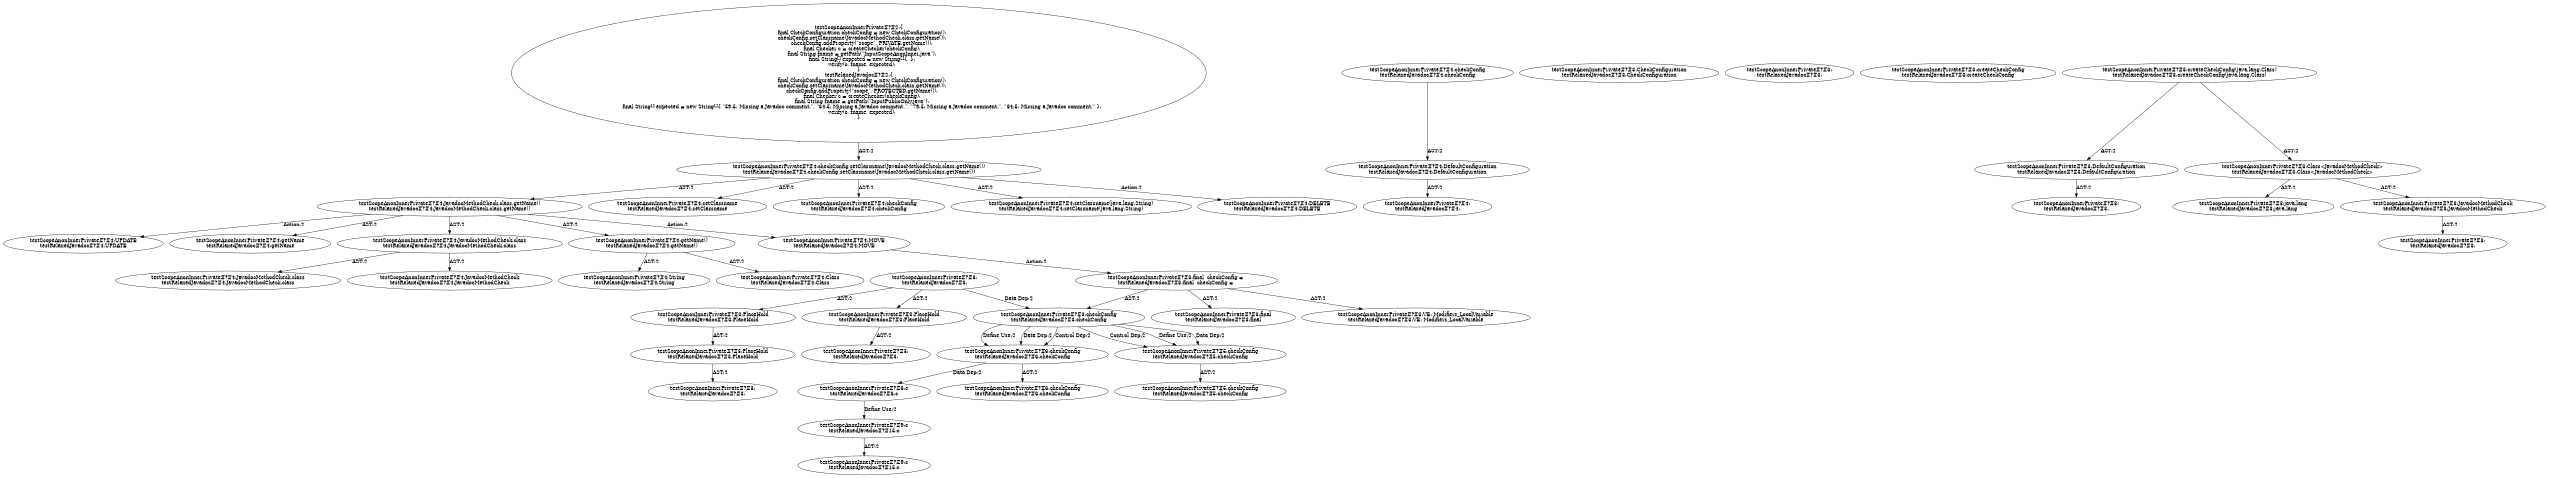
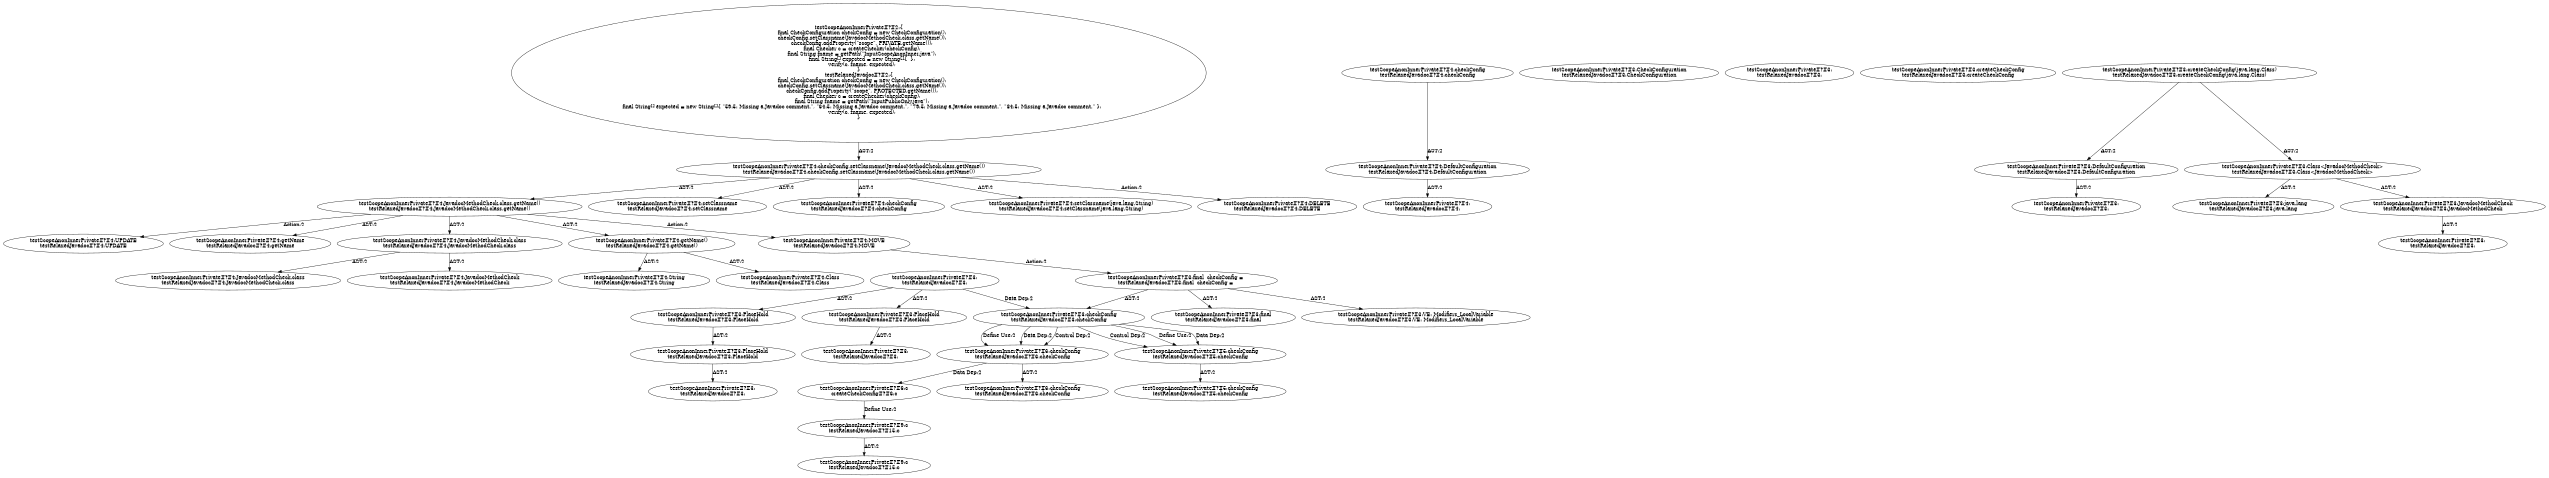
node "testScopeAnonInnerPrivate#?#6:c testRelaxedJavadoc#?#6:c": label "testScopeAnonInnerPrivate#?#6:c testRelaxedJavadoc#?#6:c" -> "testScopeAnonInnerPrivate#?#6:c createCheckConfig#?#6:c"
